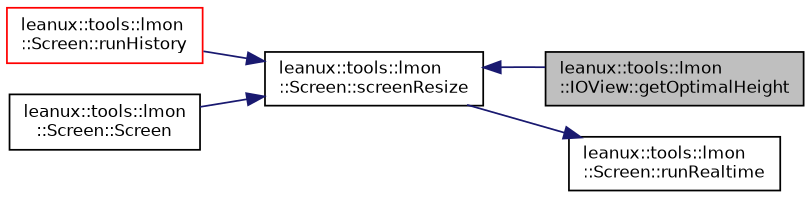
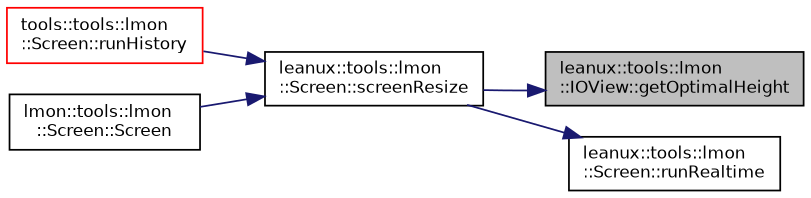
node "leanux::tools::lmon ::Screen::runHistory": label "leanux::tools::lmon ::Screen::runHistory" -> "tools::tools::lmon ::Screen::runHistory"
edge "leanux::tools::lmon ::IOView::getOptimalHeight" -> "leanux::tools::lmon ::Screen::screenResize": reversed
node "leanux::tools::lmon ::Screen::Screen": label "leanux::tools::lmon ::Screen::Screen" -> "lmon::tools::lmon ::Screen::Screen"
